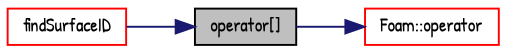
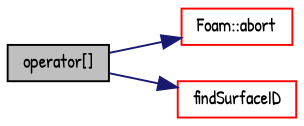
edge "findSurfaceID" -> "operator[]": reversed
node "Foam::operator": label "Foam::operator" -> "Foam::abort"
